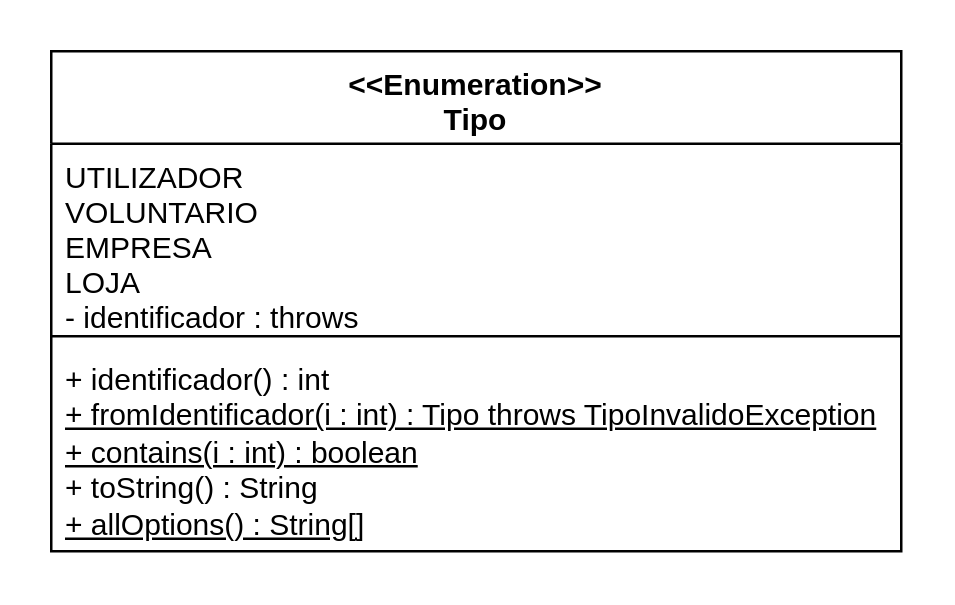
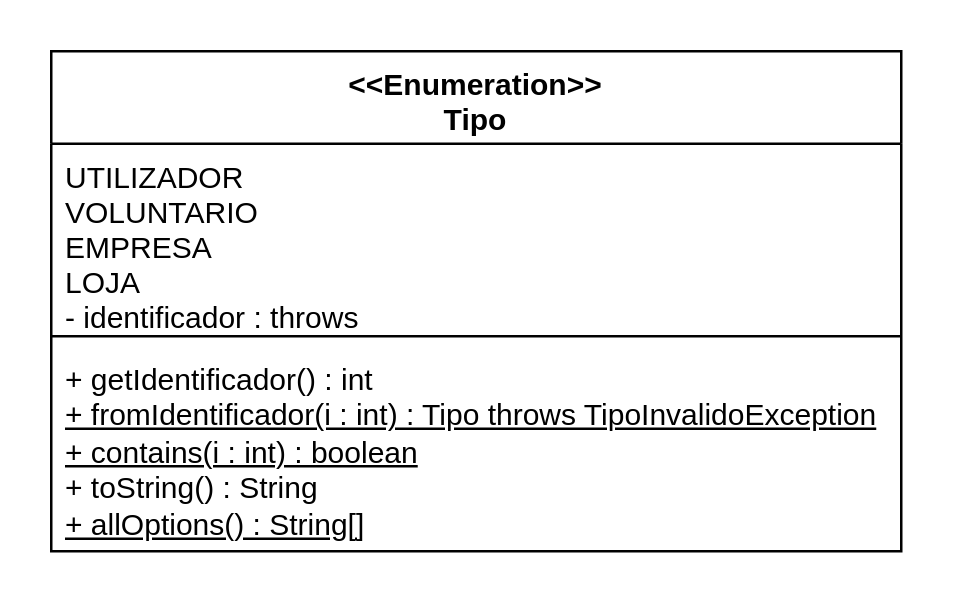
node "+ identificador() : int + fromIdentificador(i : int) : Tipo throws TipoInvalidoException + contains(i : int) : boolean + toString() : String + allOptions() : String[]": label "+ identificador() : int + fromIdentificador(i : int) : Tipo throws TipoInvalidoException + contains(i : int) : boolean + toString() : String + allOptions() : String[]" -> "+ getIdentificador() : int + fromIdentificador(i : int) : Tipo throws TipoInvalidoException + contains(i : int) : boolean + toString() : String + allOptions() : String[]"
